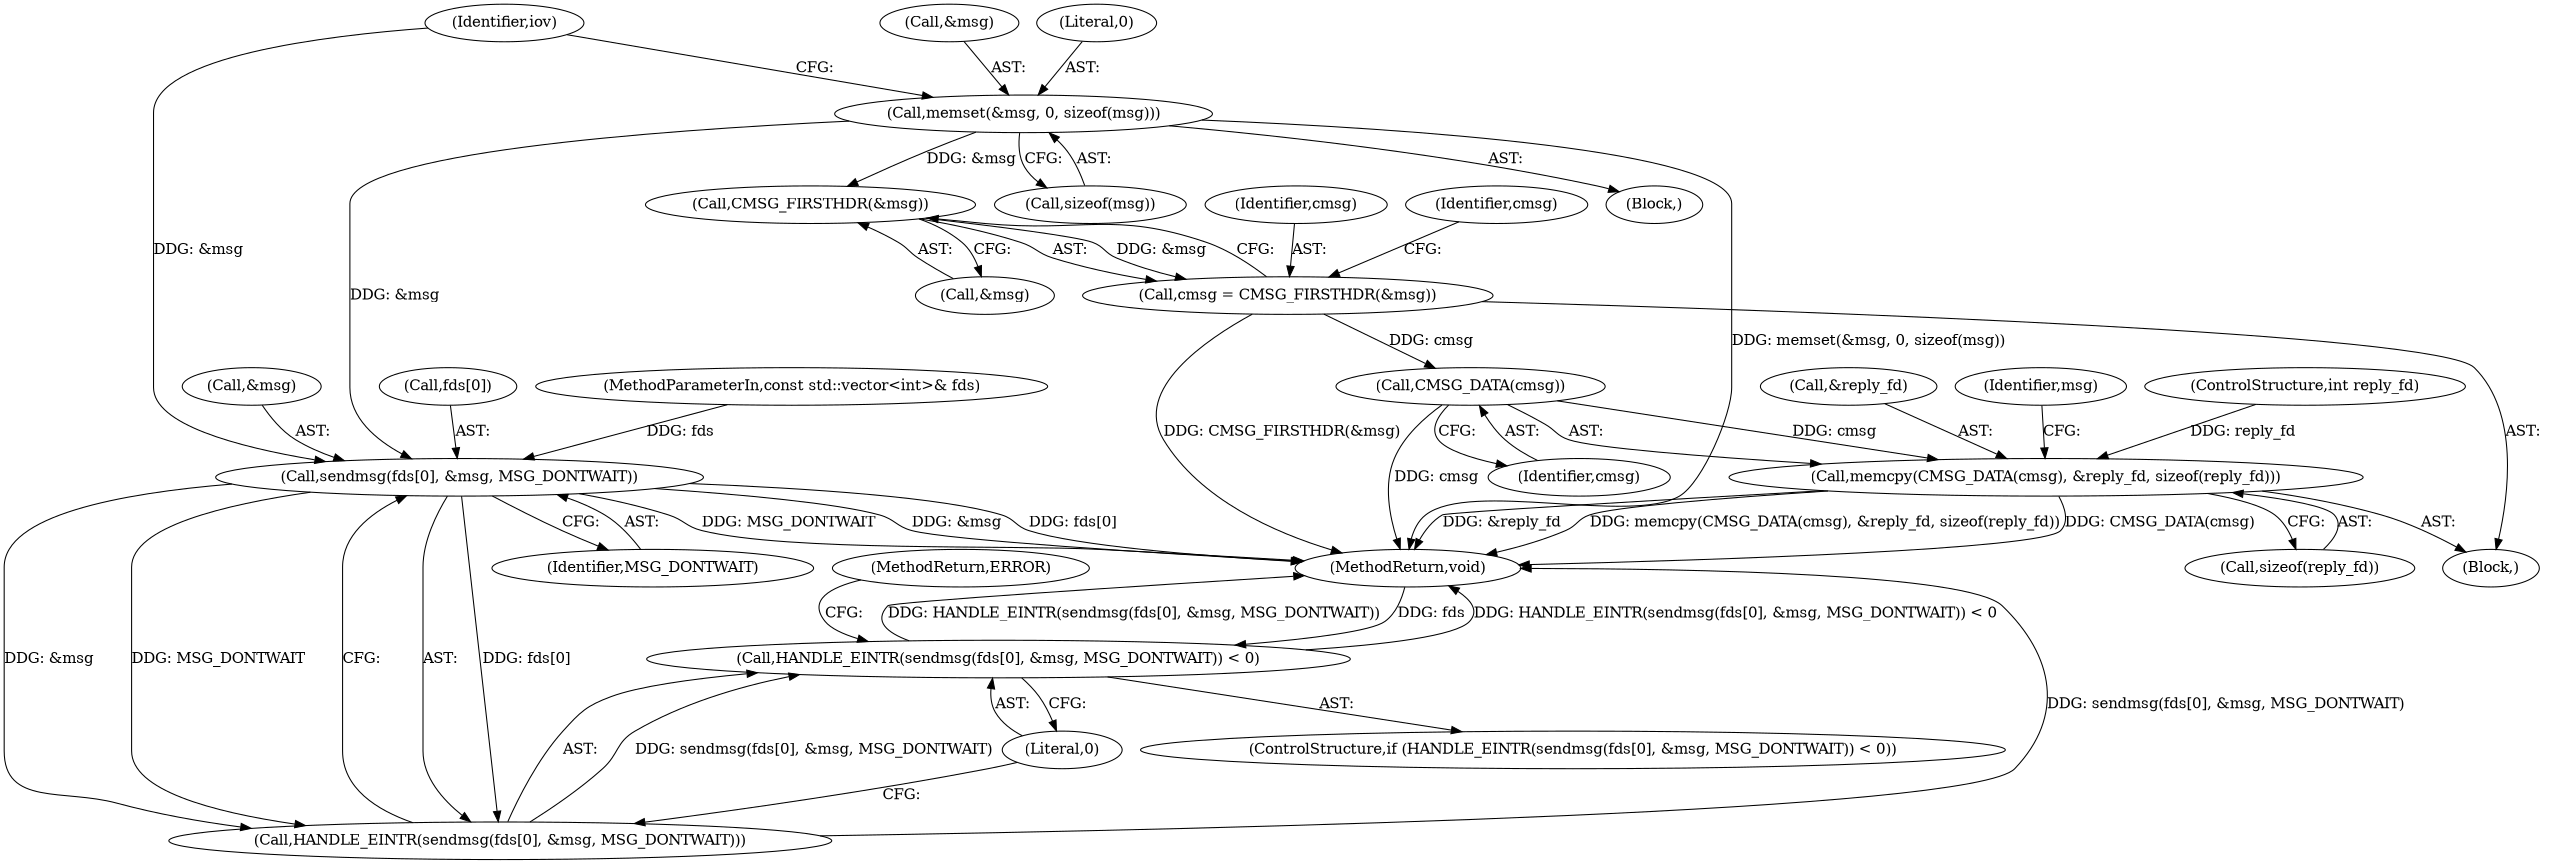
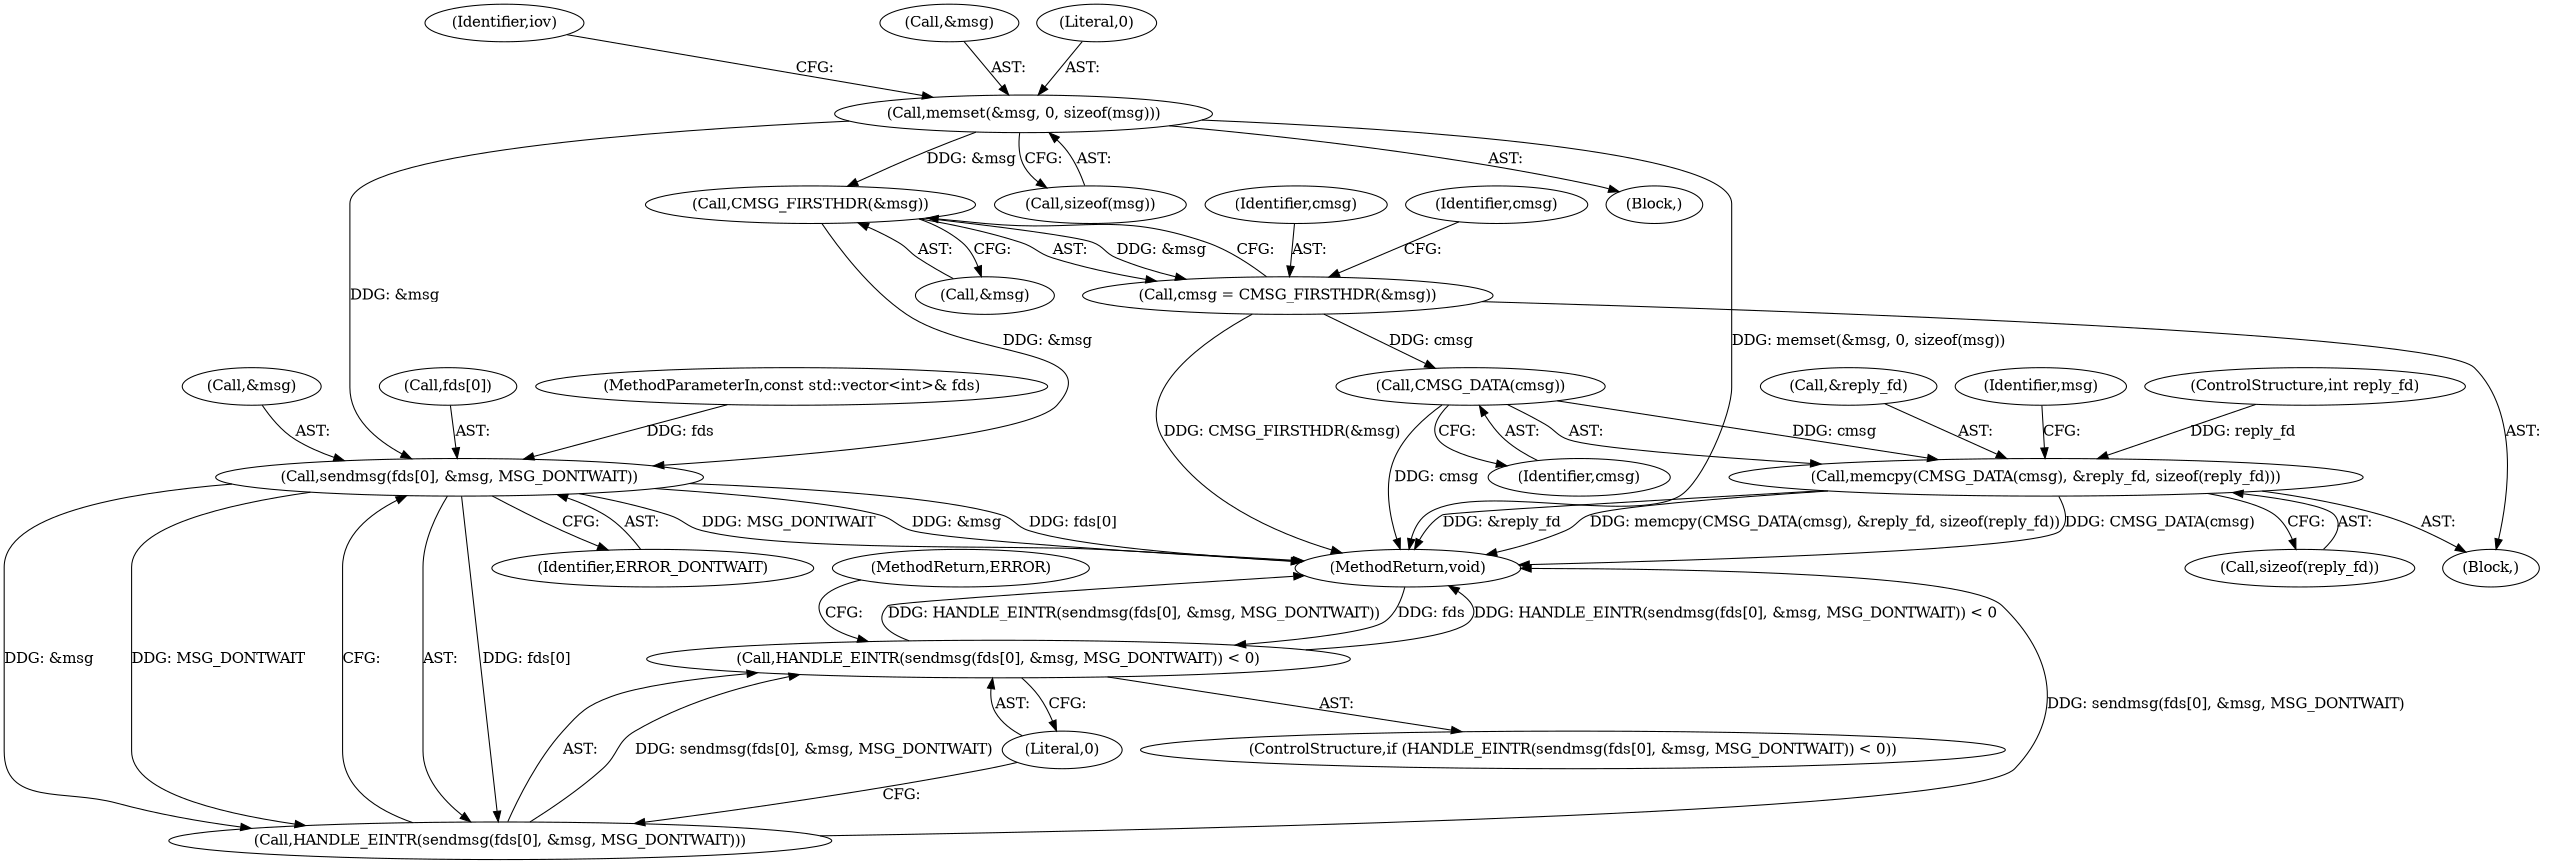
edge "(Identifier,iov)" -> "(Call,sendmsg(fds[0], &msg, MSG_DONTWAIT))": now "(Call,CMSG_FIRSTHDR(&msg))" -> "(Call,sendmsg(fds[0], &msg, MSG_DONTWAIT))"
node "(Identifier,MSG_DONTWAIT)": label "(Identifier,MSG_DONTWAIT)" -> "(Identifier,ERROR_DONTWAIT)"
